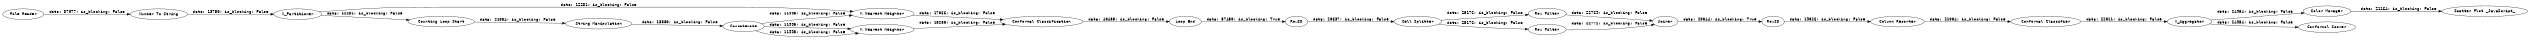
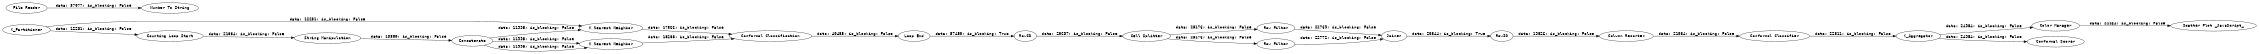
edge "Number To String" -> "X_Partitioner": removed, label "data: 13750; is_blocking: False"
